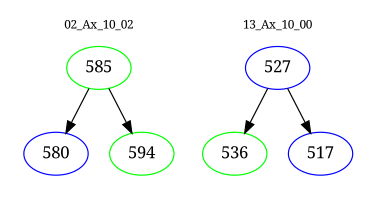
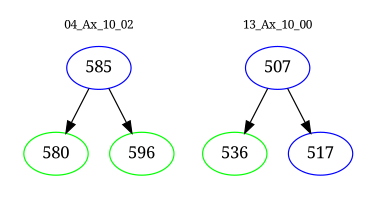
cluster "02_Ax_10_02": label "02_Ax_10_02" -> "04_Ax_10_02"
node "585": color green -> blue
node "527": label "527" -> "507"
node "580": color blue -> green
node "594": label "594" -> "596"
